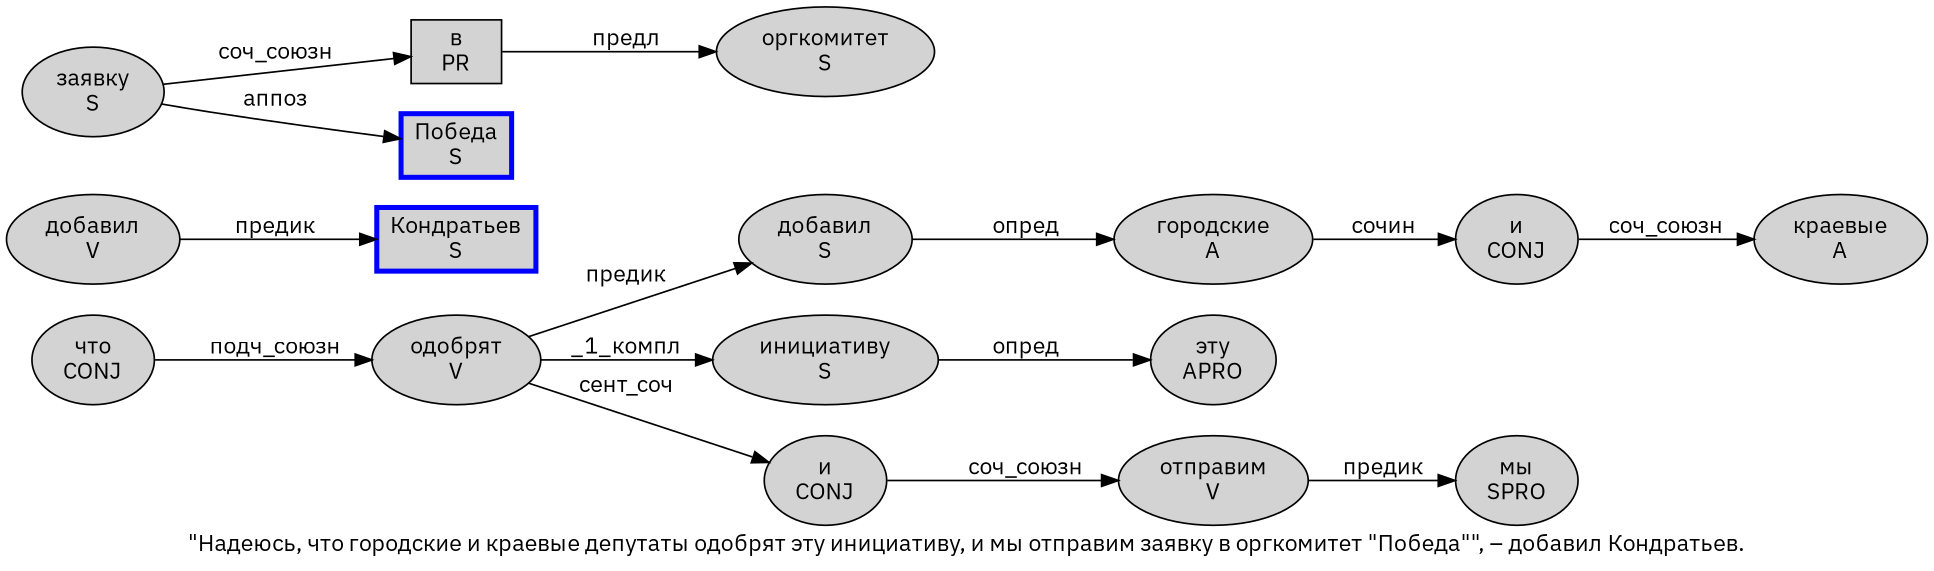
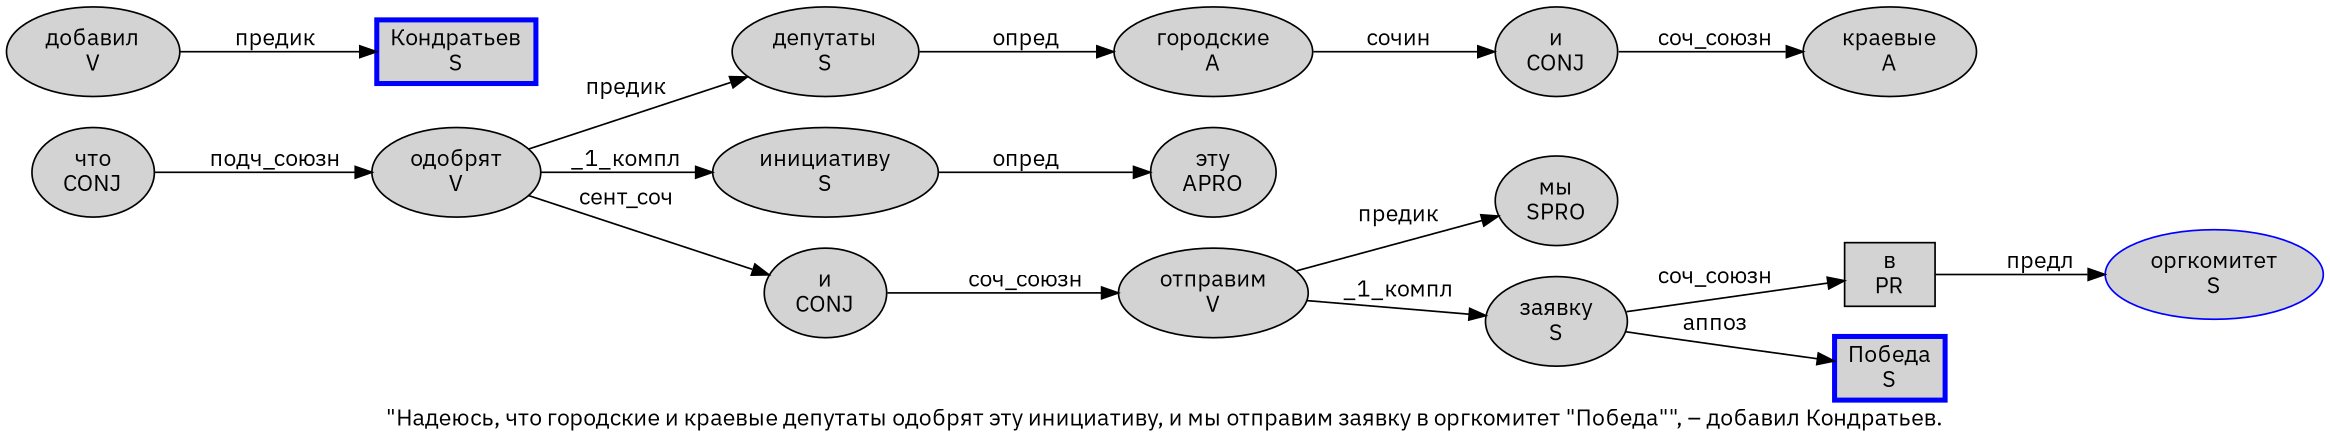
node "оргкомитет S": color black -> blue
node "добавил S": label "добавил S" -> "депутаты S"
edge "отправим V" -> "заявку S": added, label "_1_компл"
